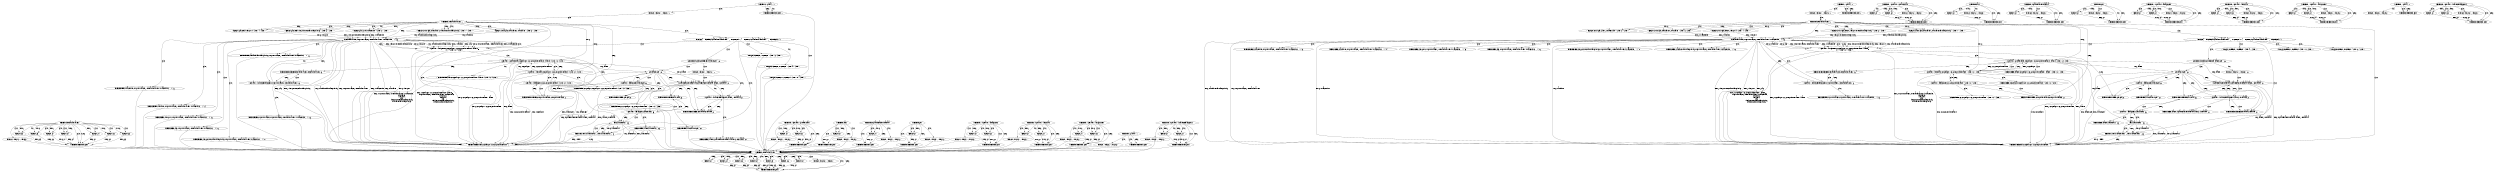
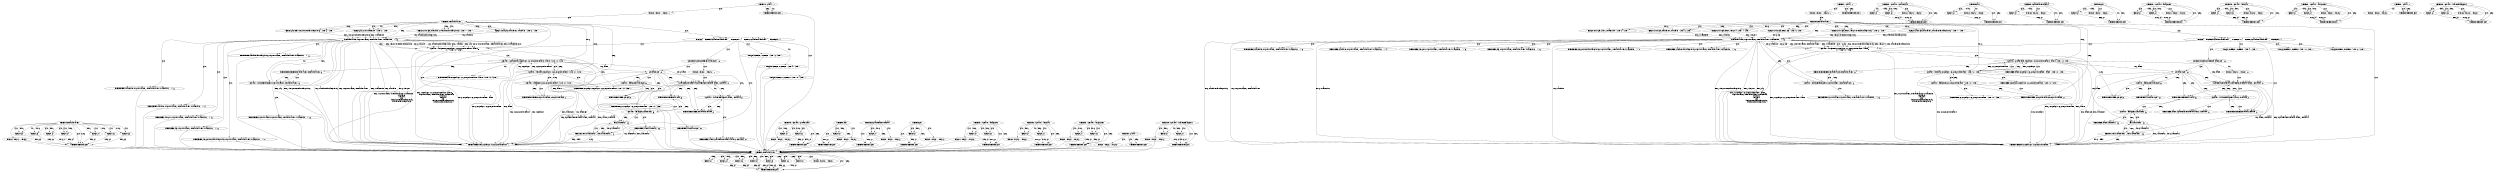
node "<(PARAM,gfx::Rect viewport)<SUB>4</SUB>>": removed
node "<(PARAM,const gfx::Rect& clip)<SUB>5</SUB>>": added
